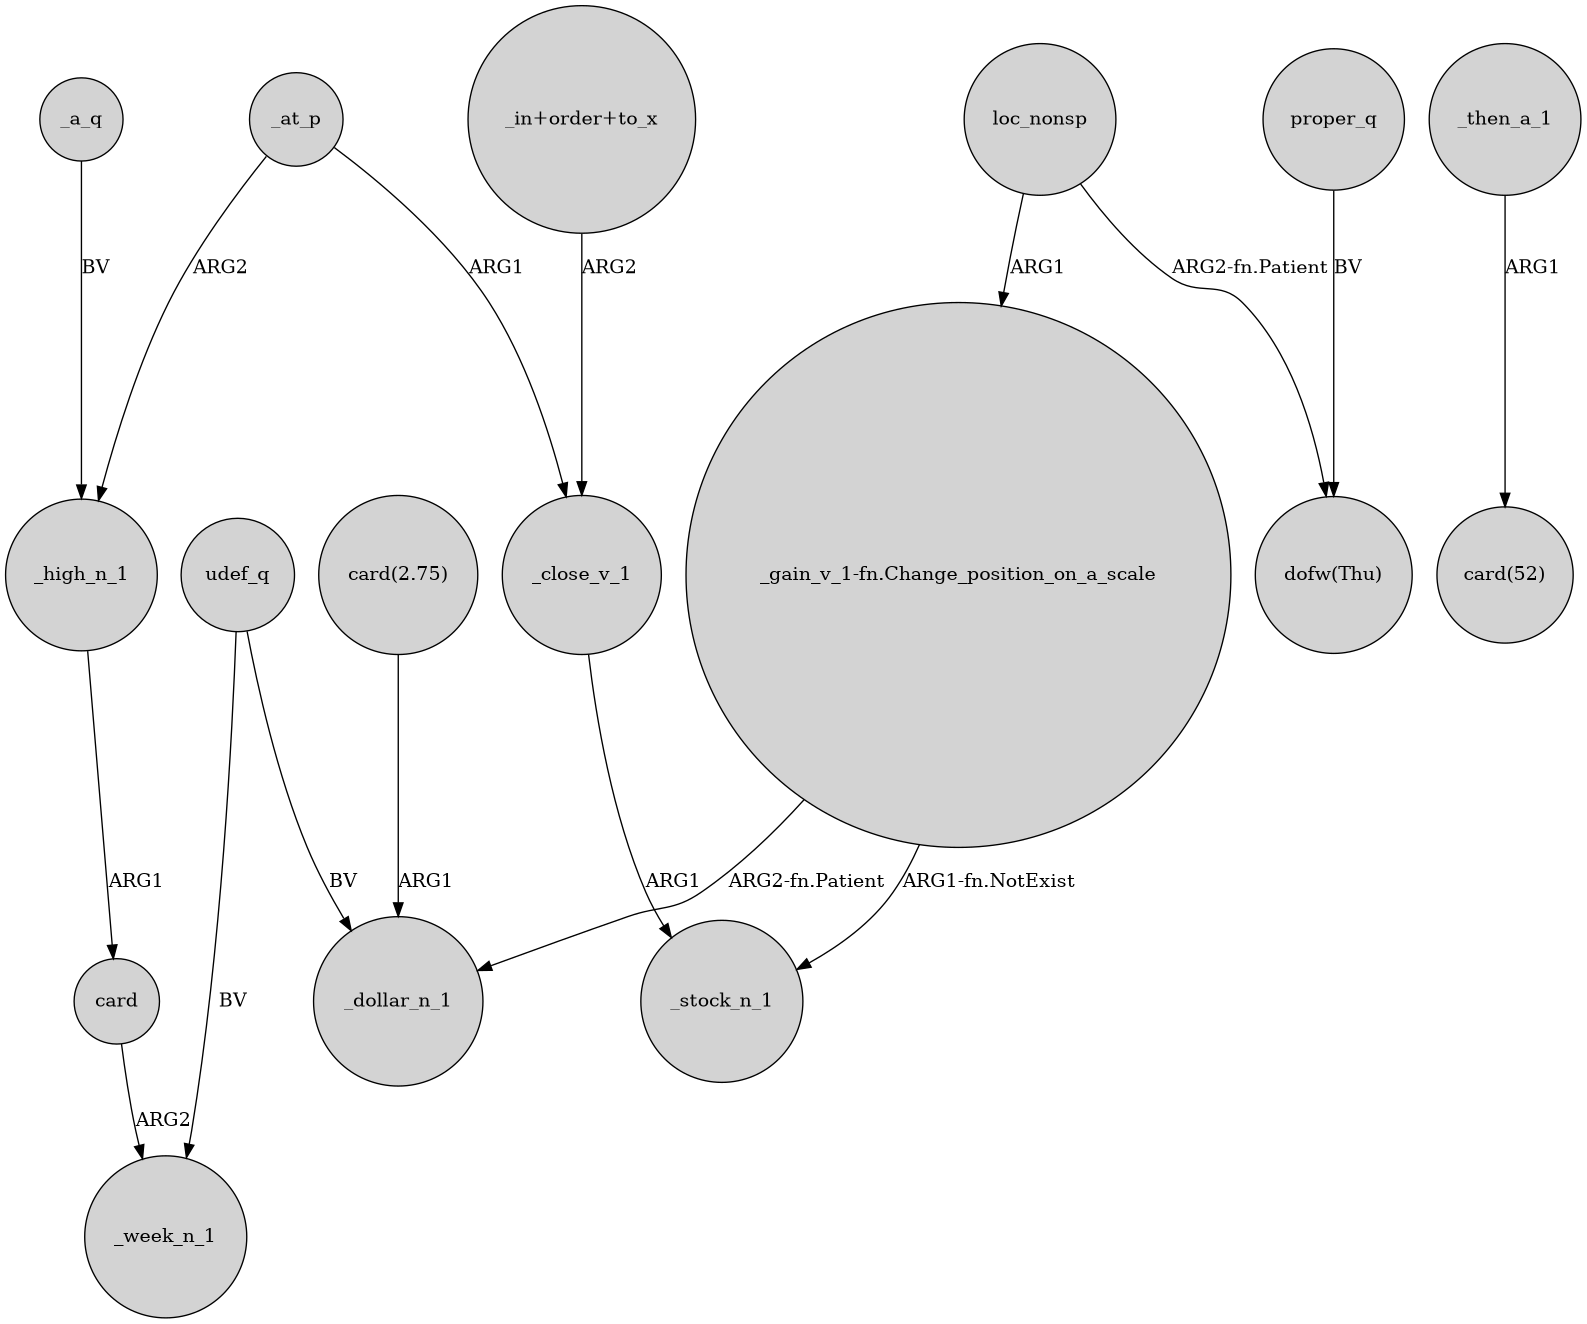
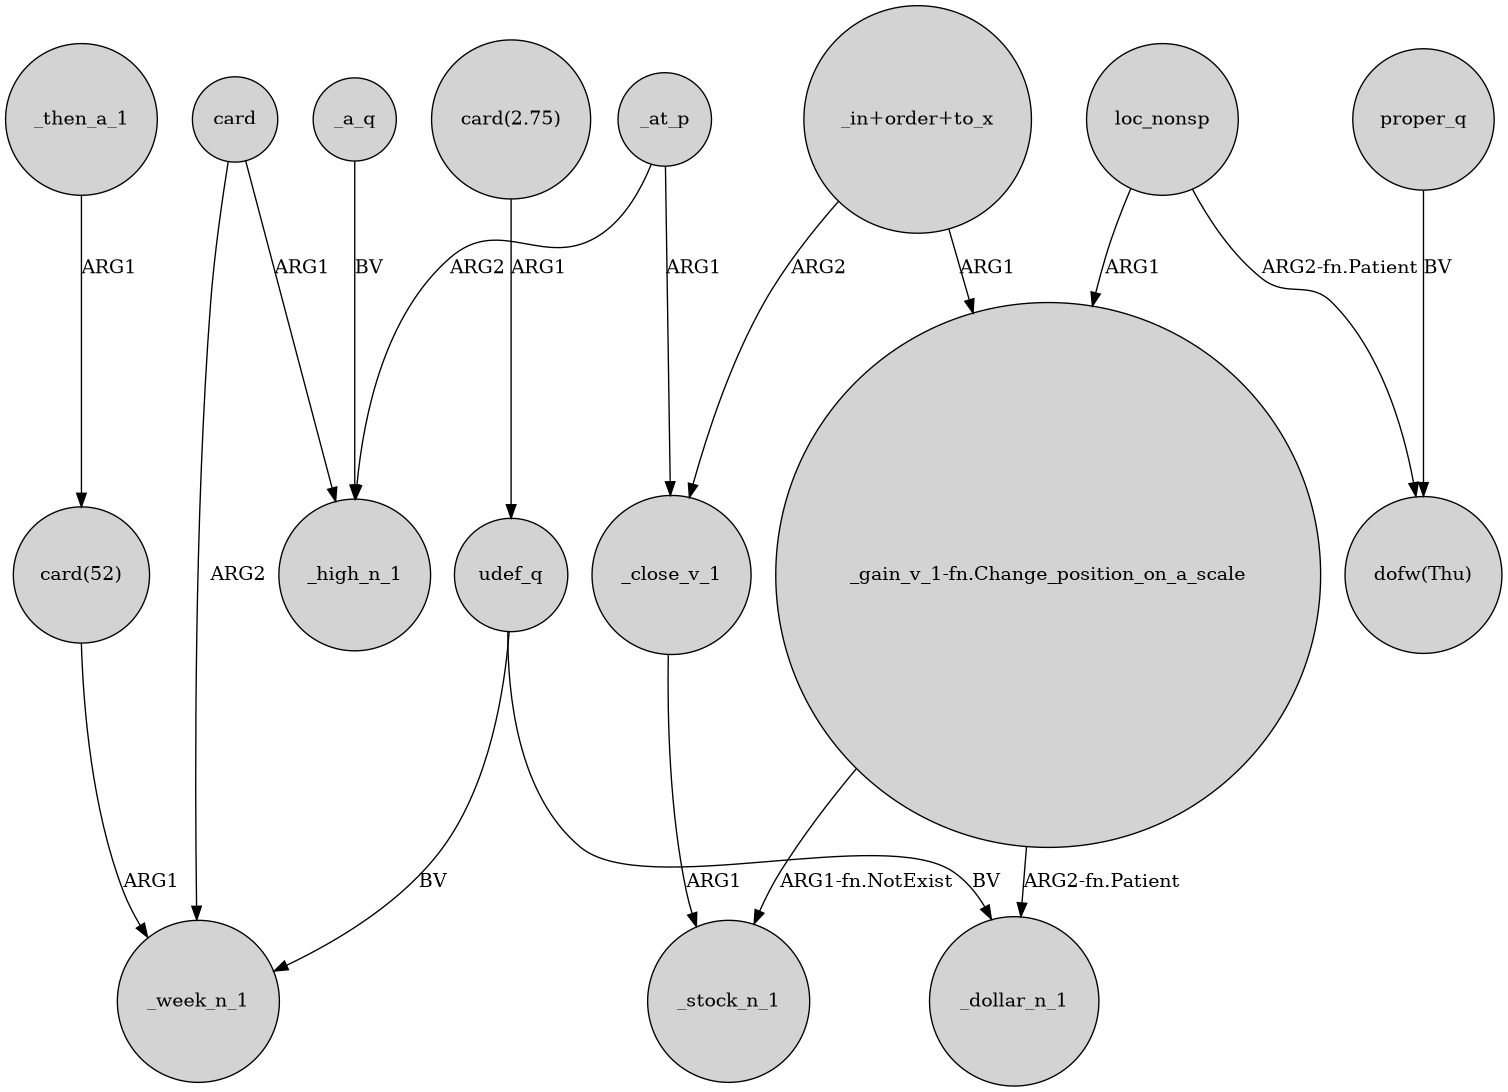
edge "_in+order+to_x" -> "_gain_v_1-fn.Change_position_on_a_scale": added, label "ARG1"
edge "card(2.75)" -> "_dollar_n_1": now "card(2.75)" -> "udef_q"
edge "card(52)" -> "_week_n_1": added, label "ARG1"
edge "_high_n_1" -> "card": reversed
